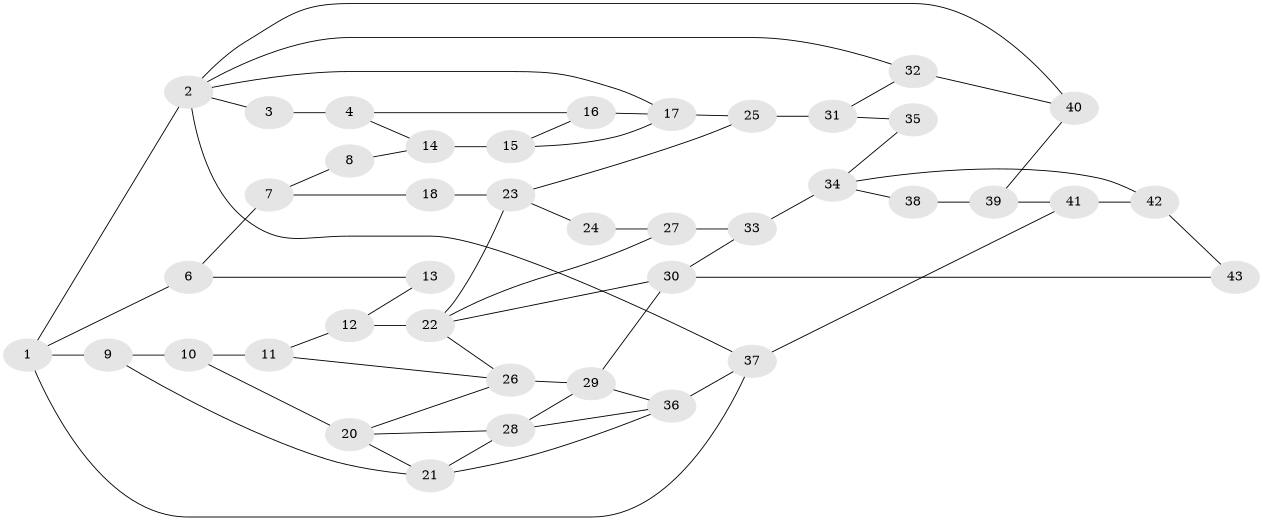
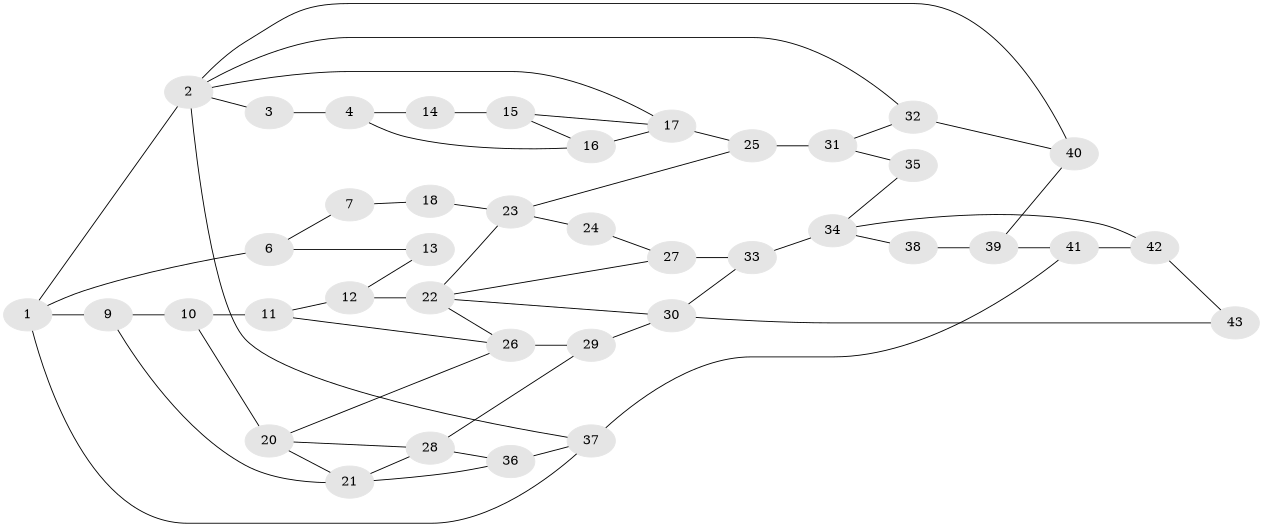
node "8": removed
edge "29" -- "36": removed
